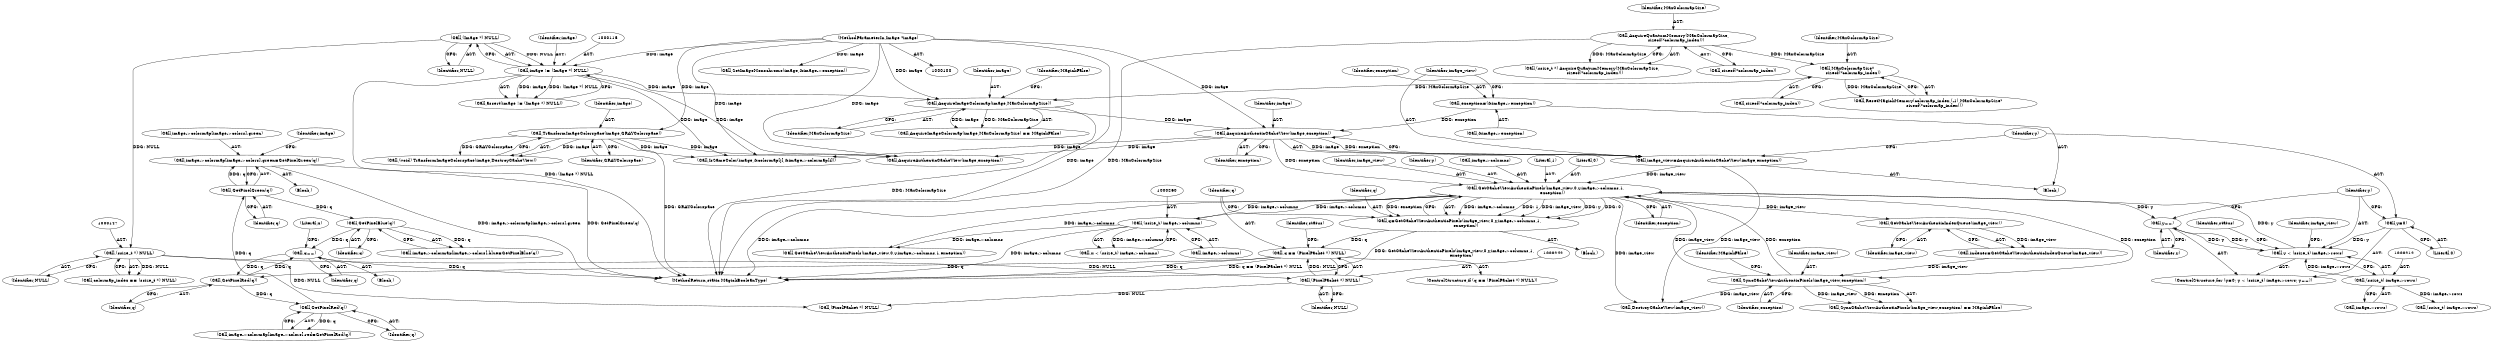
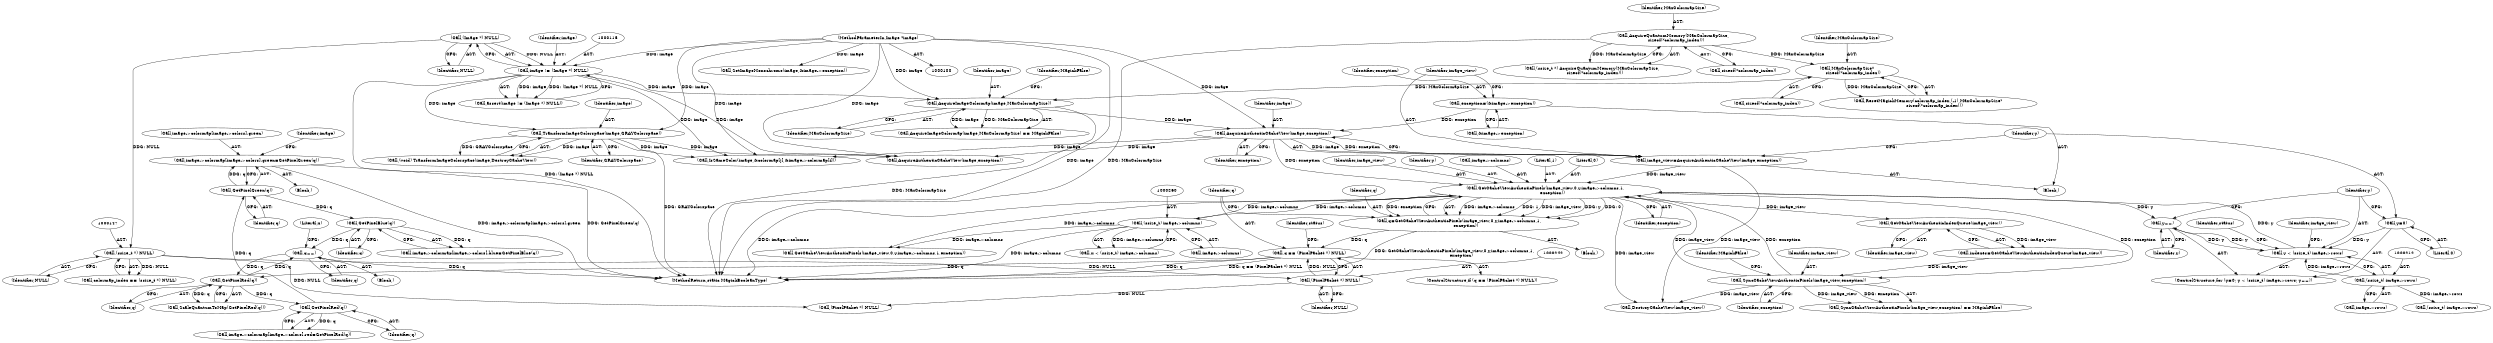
edge "(Call,image != (Image *) NULL)" -> "(Call,TransformImageColorspace(image,GRAYColorspace))": added, label "DDG: image"
edge "(Call,exception=(&image->exception))" -> "(Call,&image->exception)": added, label "CFG:"
node "(Call,ScaleQuantumToMap(GetPixelRed(q)))": added
